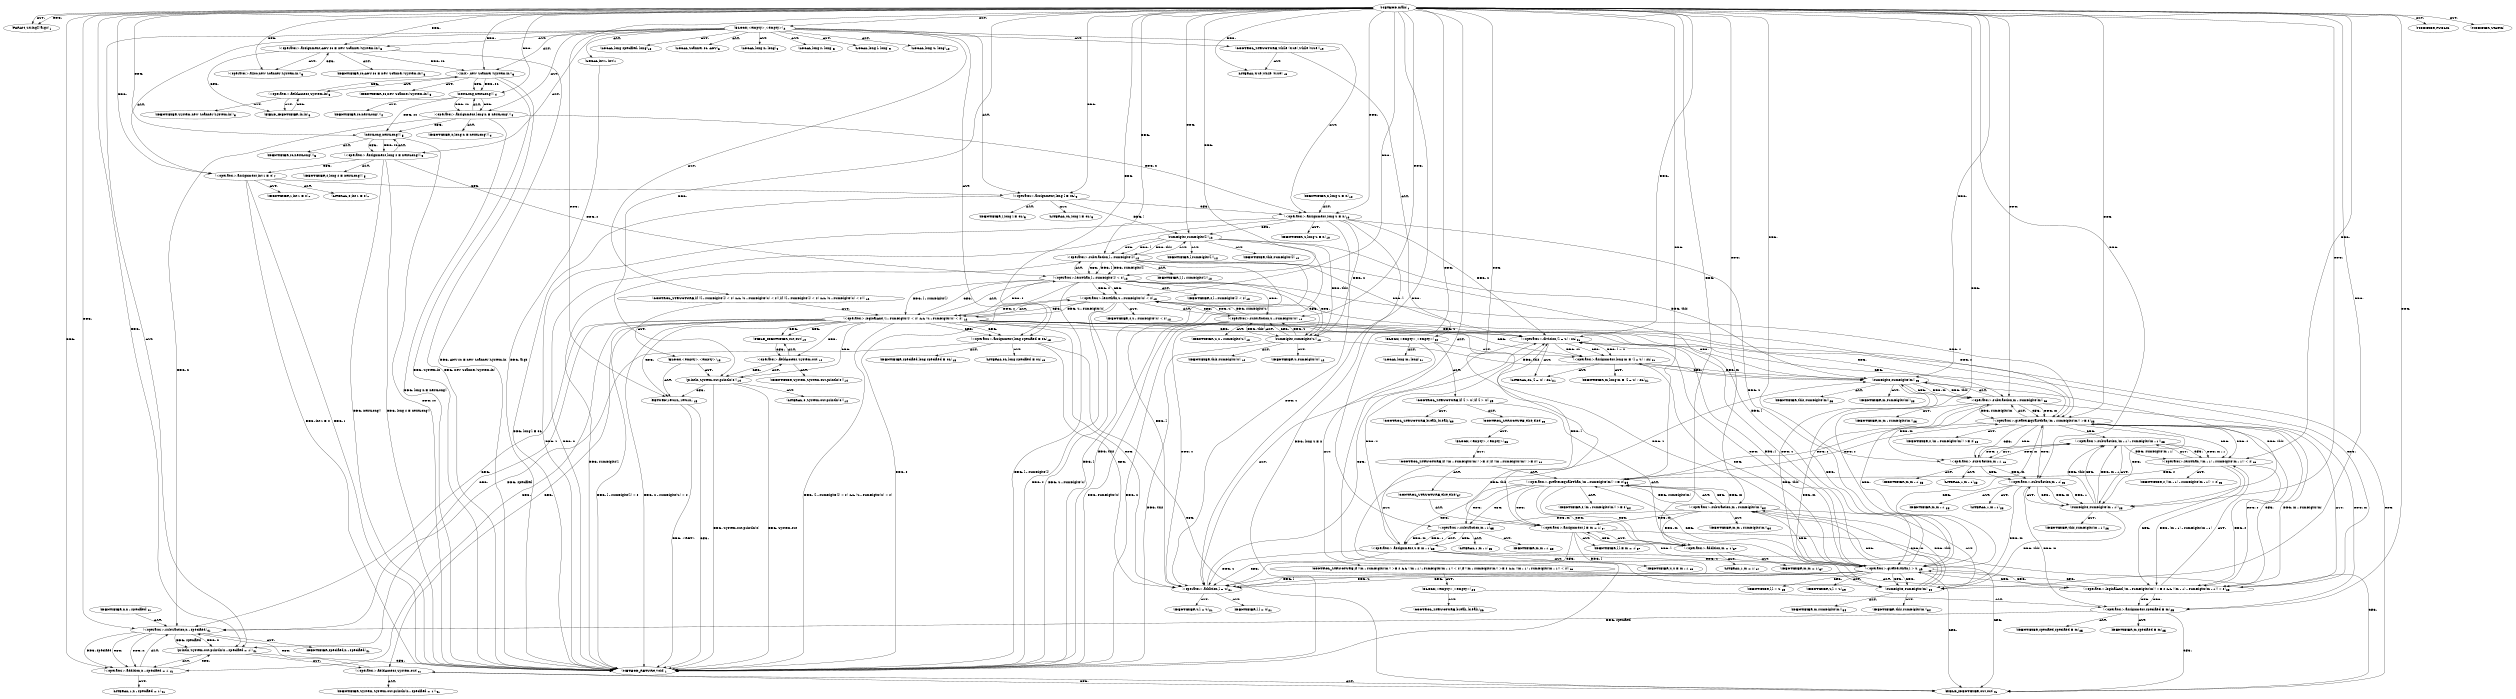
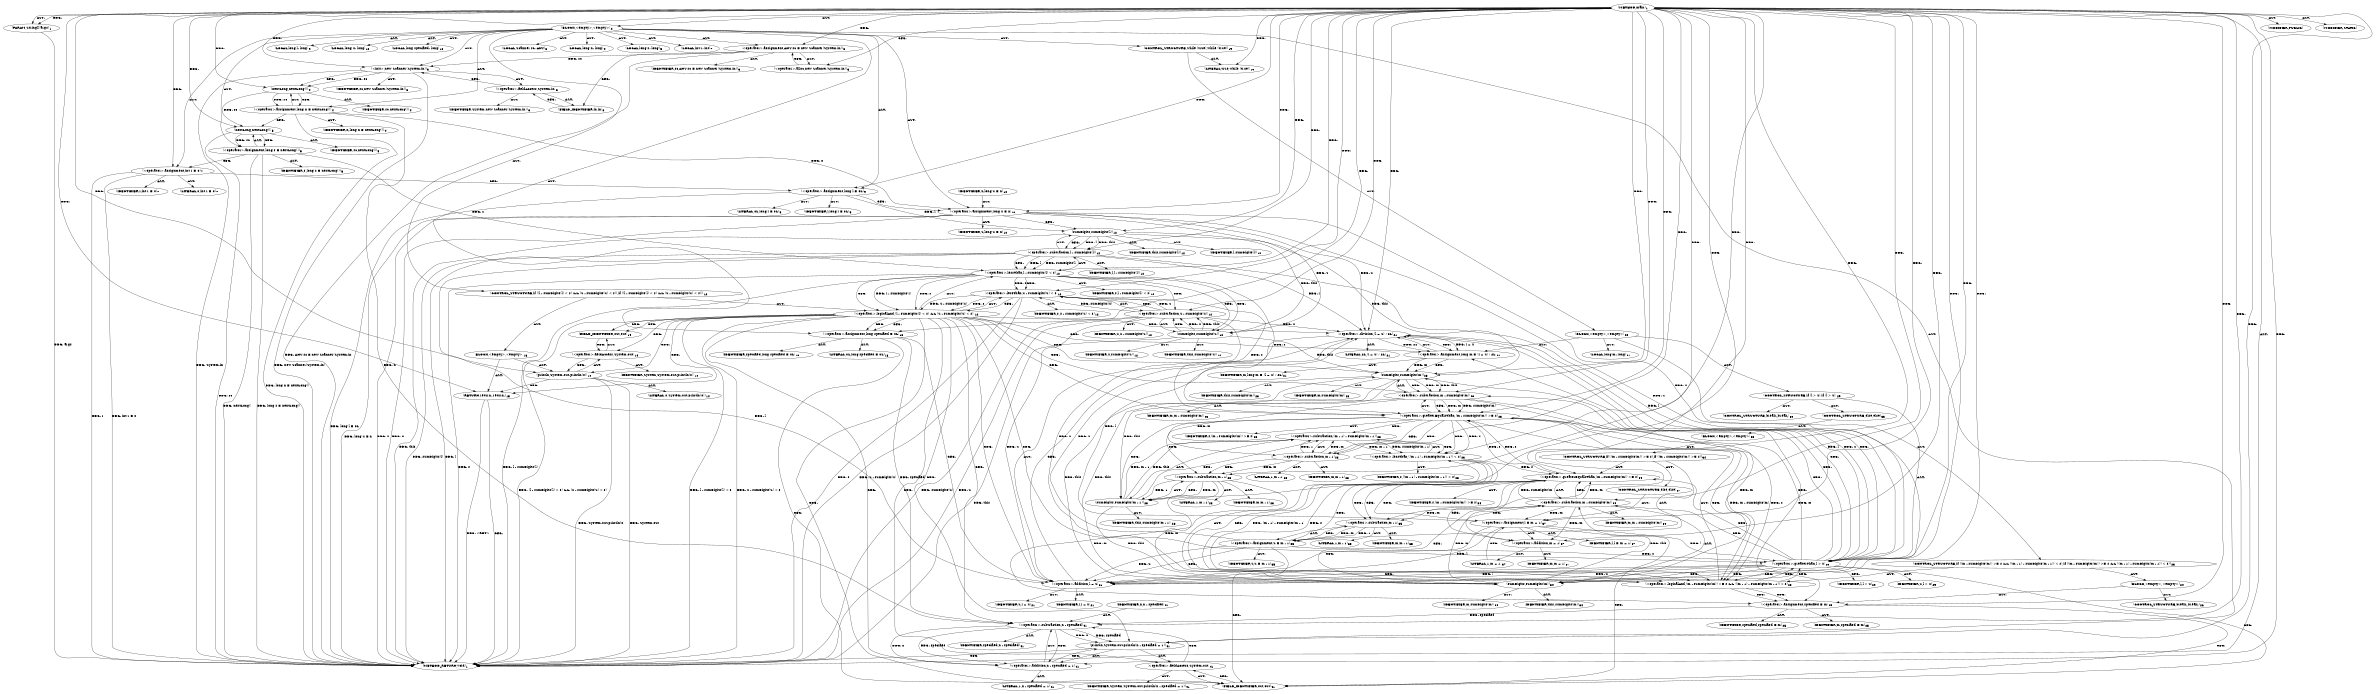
edge "(<operator>.assignment,long m = (l + u) / 2L)" -> "(LITERAL,2L,(l + u) / 2L)": now "(<operator>.assignment,long m = (l + u) / 2L)" -> "(<operator>.division,(l + u) / 2L)"
edge "(LOCAL,int r: int)" -> "(METHOD_RETURN,void)": now "(PARAM,String[] args)" -> "(METHOD_RETURN,void)"
edge "(<operator>.addition,m + 1)" -> "(<operator>.assignment,l = m + 1)": now "(LITERAL,1,m + 1)" -> "(<operator>.assignment,l = m + 1)"
